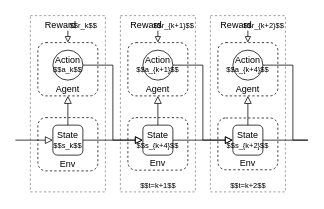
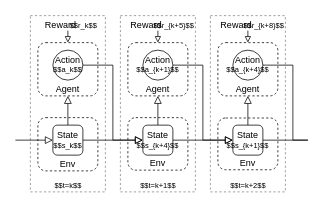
node "$$r_{k+1}$$": label "$$r_{k+1}$$" -> "$$r_{k+5}$$"
node "$$r_{k+2}$$": label "$$r_{k+2}$$" -> "$$r_{k+8}$$"
node "$$s_{k+2}$$": label "$$s_{k+2}$$" -> "$$s_{k+1}$$"
node "$$t=k$$": added
